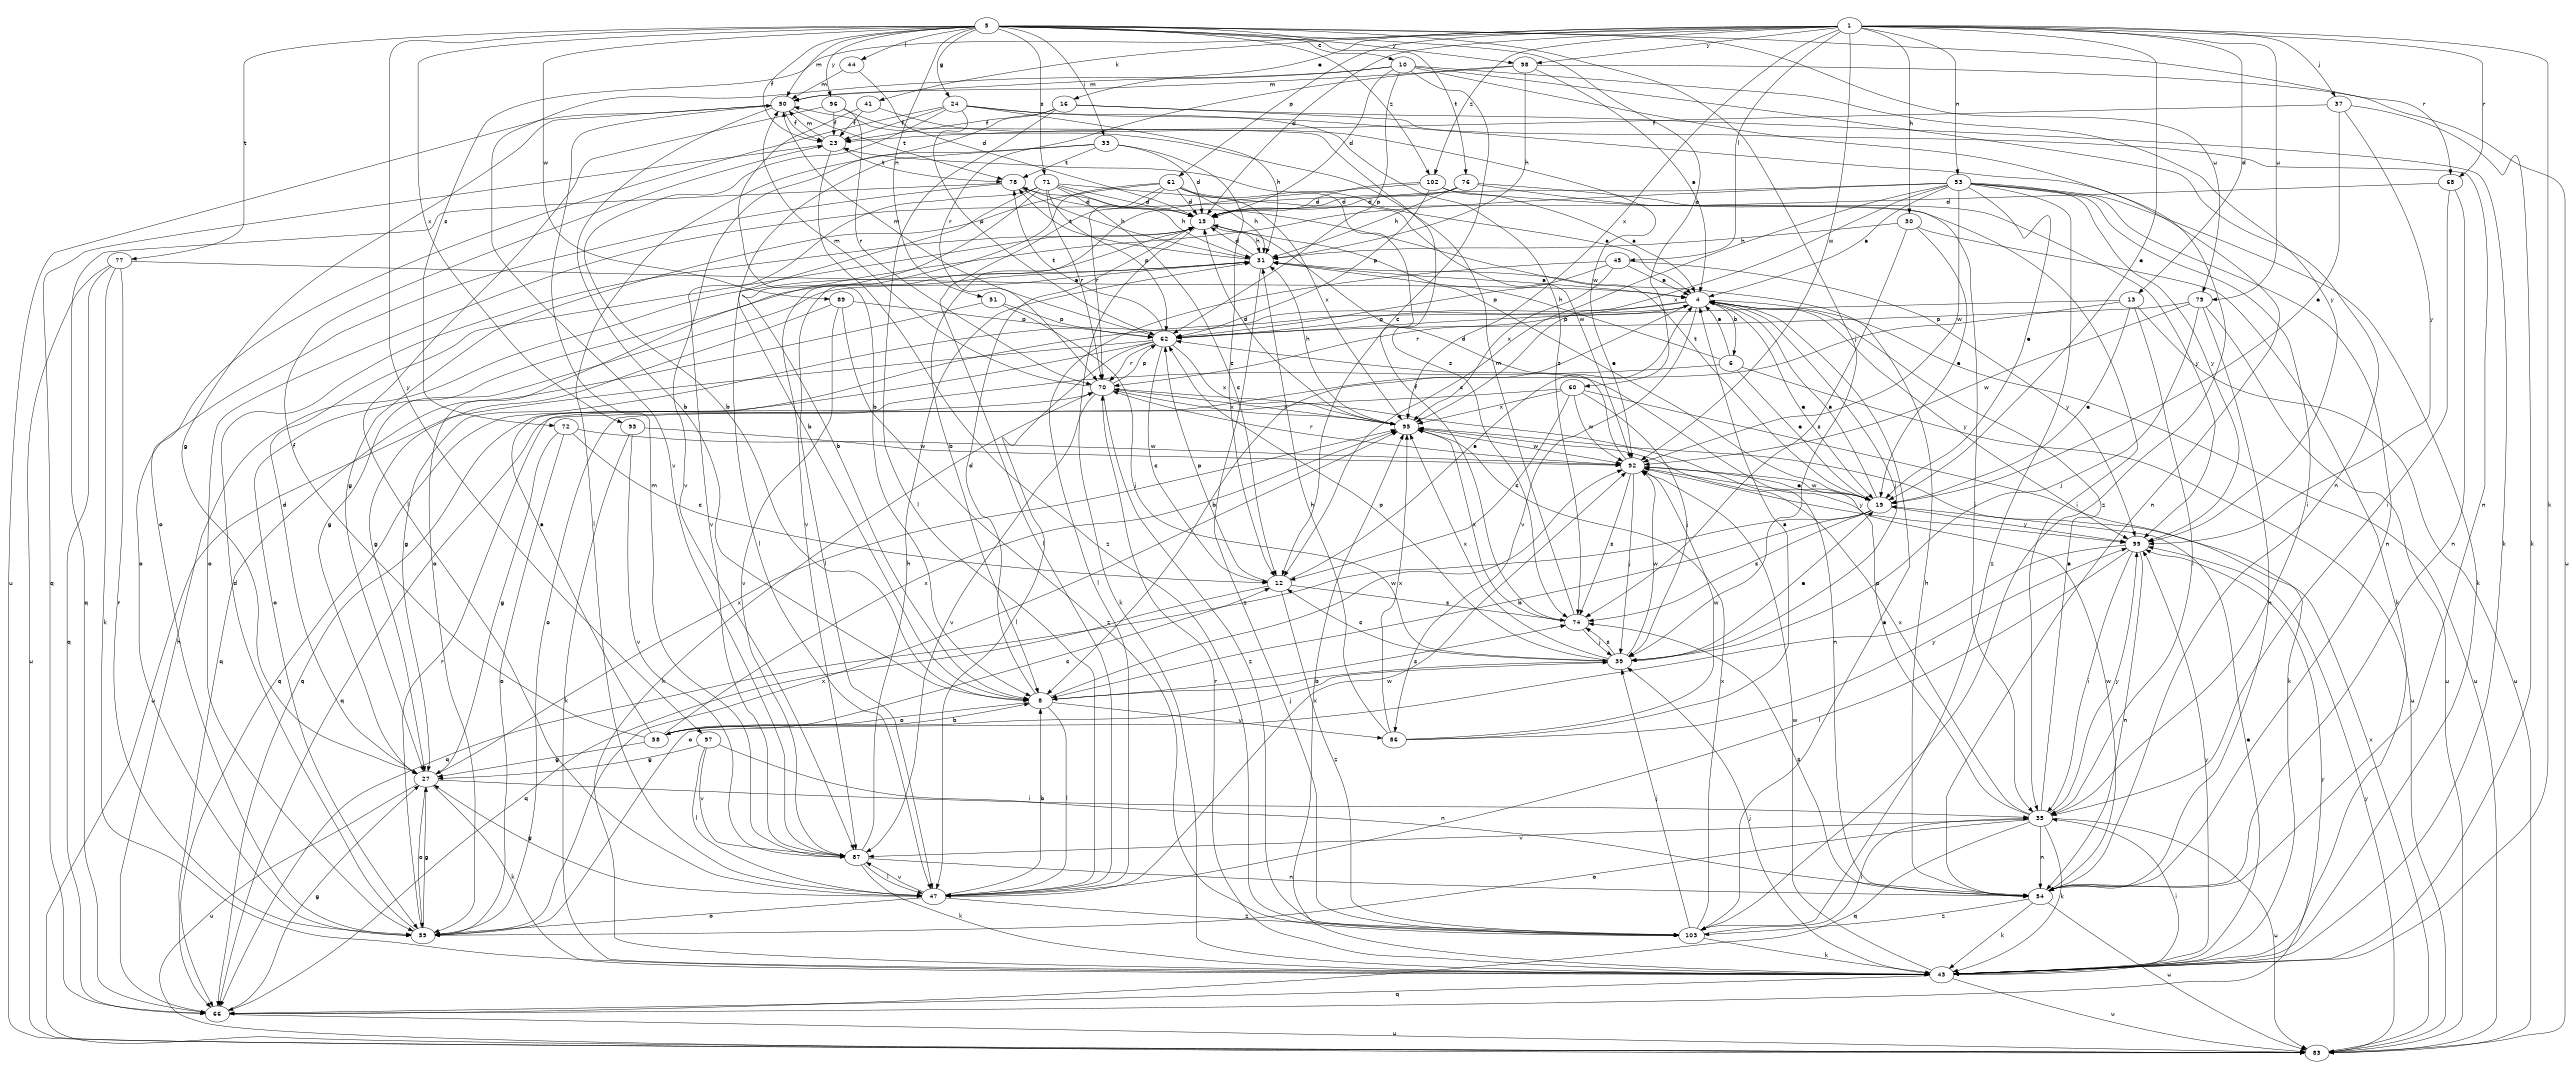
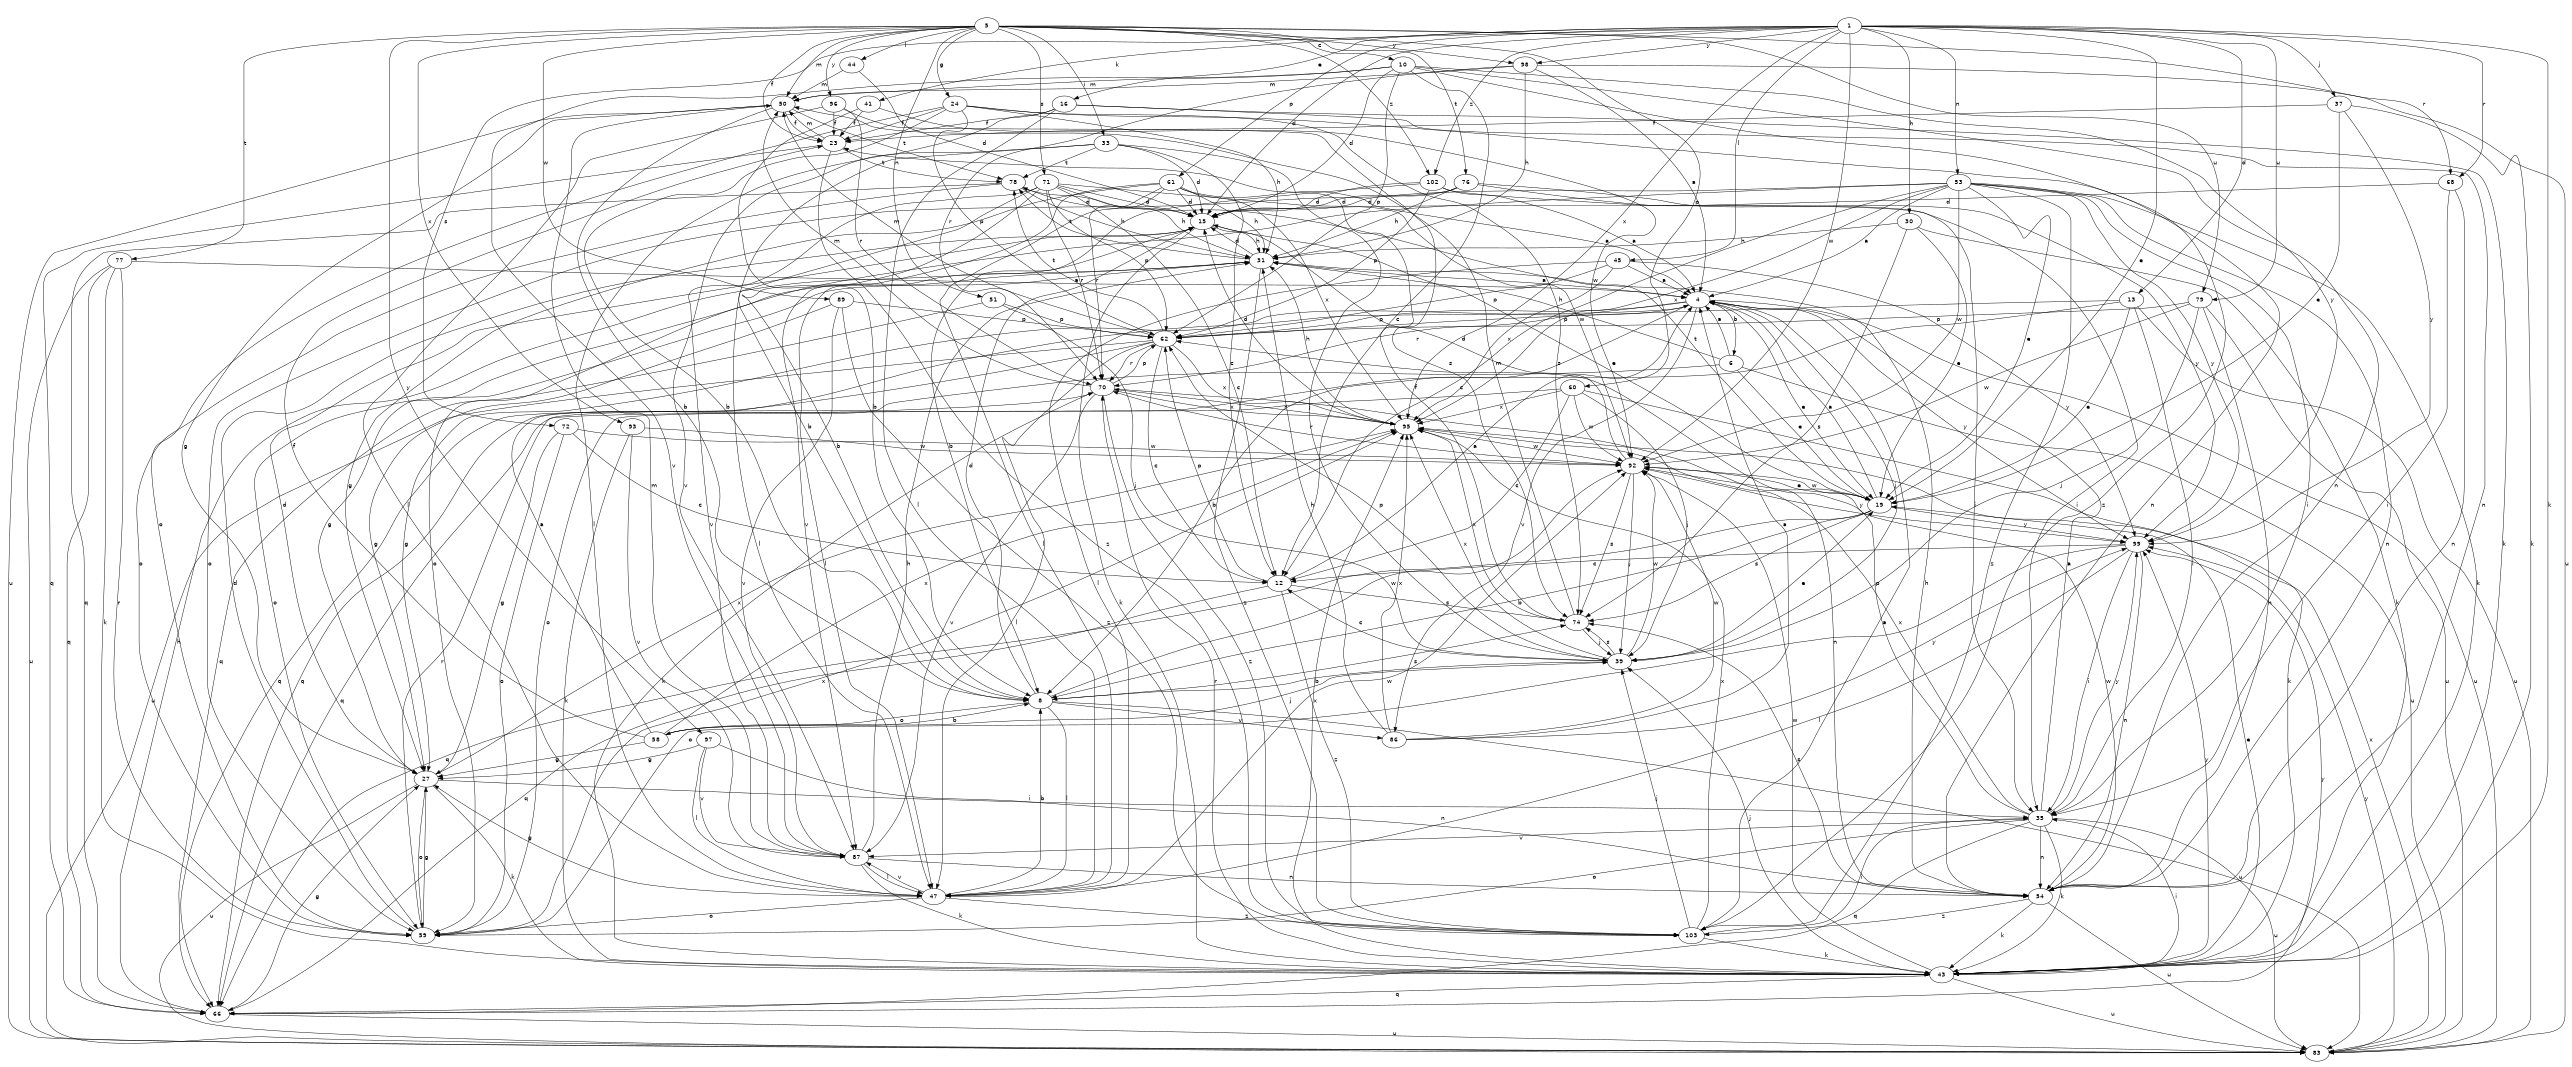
edge "5" -> "39": now "33" -> "39"
edge "58" -> "12": now "99" -> "12"
edge "8" -> "83": added, label "u"
